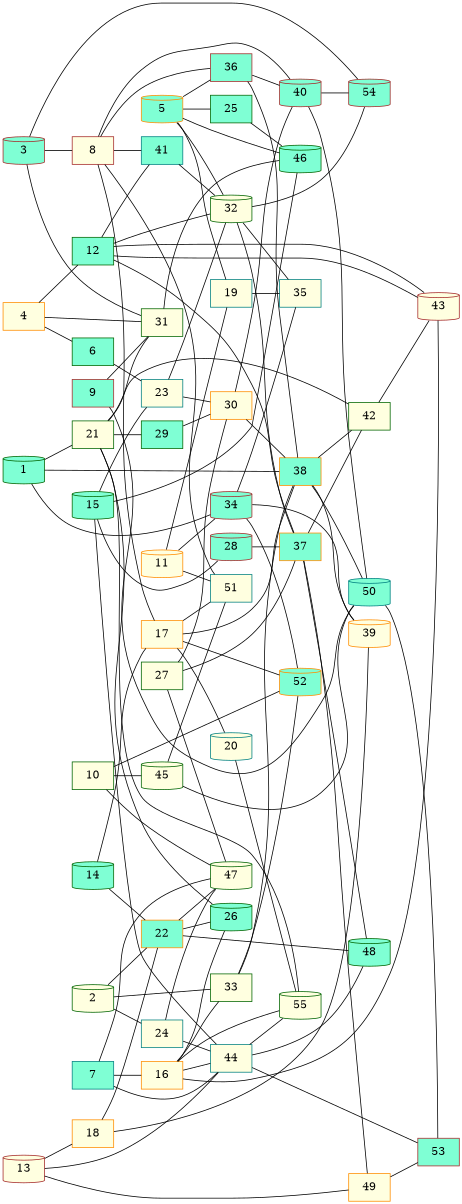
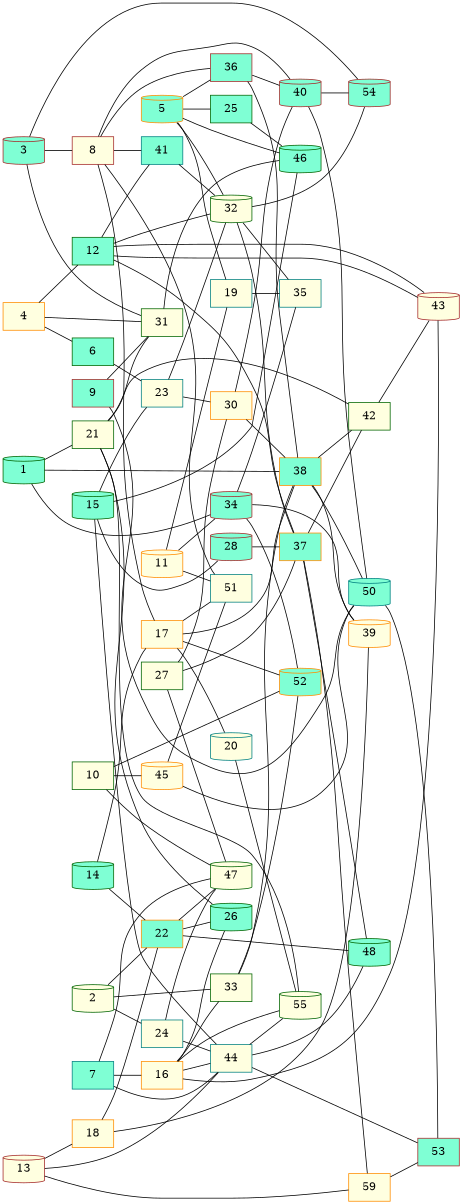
node "29": removed
node "45": color darkgreen -> darkorange
node "49": label "49" -> "59"
